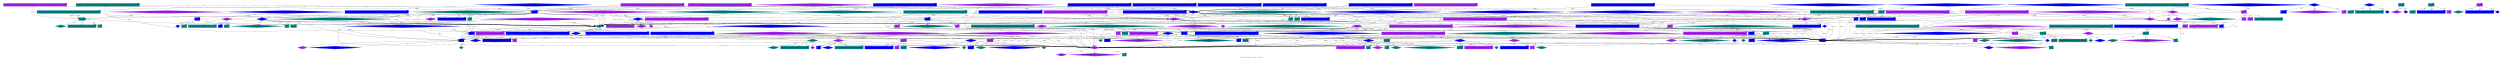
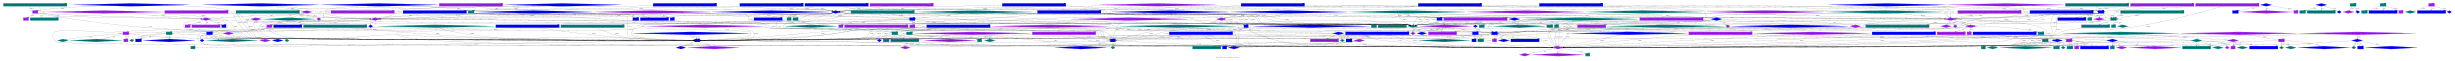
node "5": removed
node "95e3d80a3ac5c19a57f8eb0d31c06a1cb3bf08aa": removed
node "fe42cfe994ebbed0a61c5a67dc021f28a452dba7": added
node "10": added
node "a5ac1a7adc61c676ec427180aaeeee65f336551f": shape diamond -> folder
node "0c67092de830f957b9d7ac94116f8304fdc6432b": shape folder -> diamond
node "3a7cf3a5fdb59f280b891e26a895f6cbfe15277b": removed
